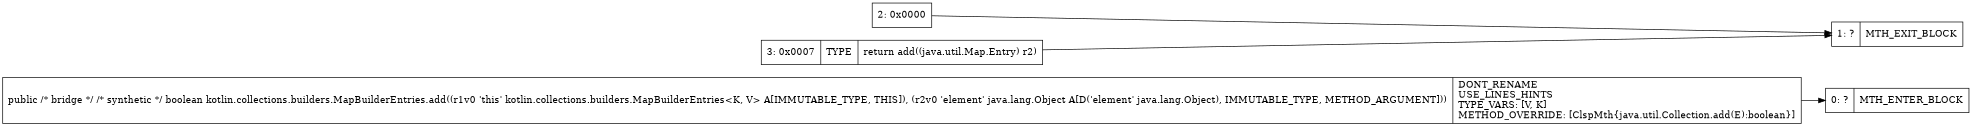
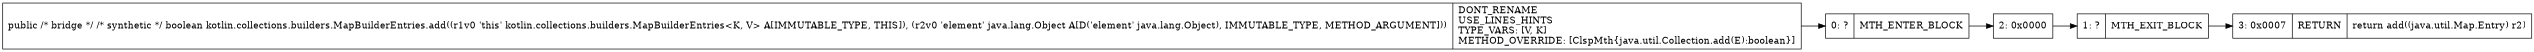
edge "0: ?" -> "2: 0x0000": added
edge "3: 0x0007" -> "1: ?": reversed
node "3: 0x0007": text "TYPE" -> "RETURN"
